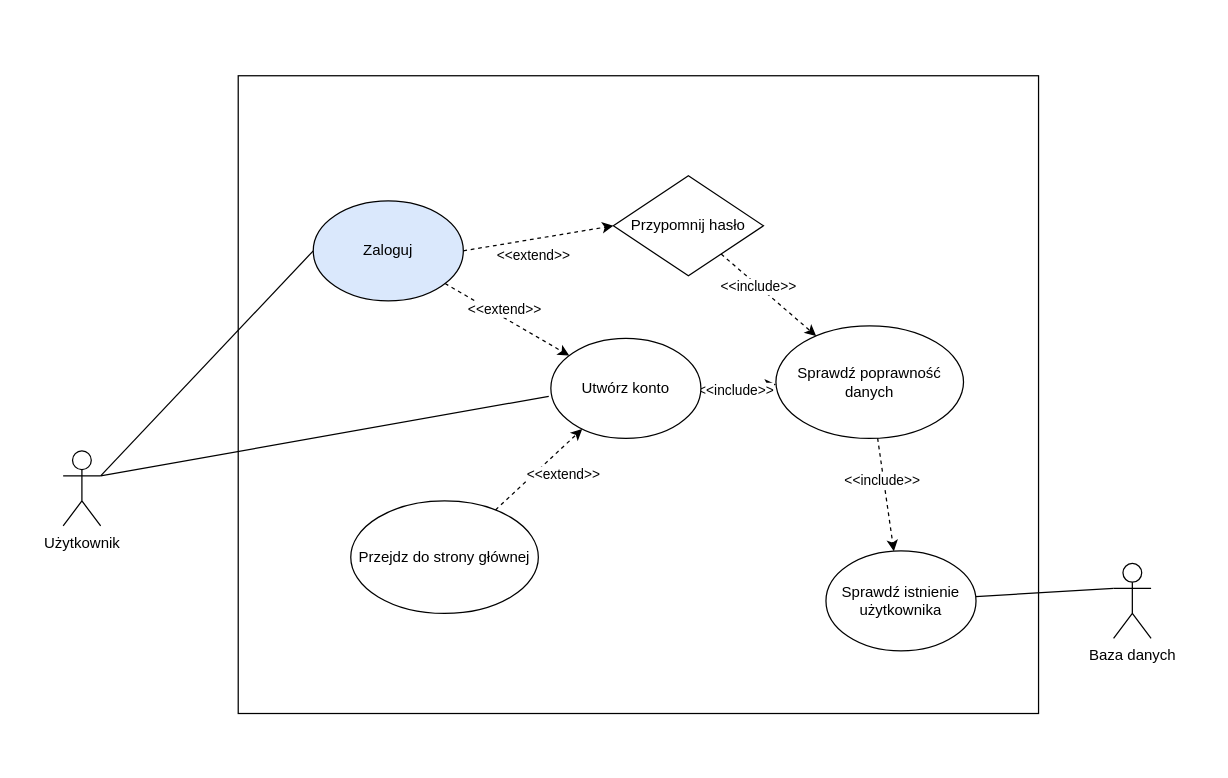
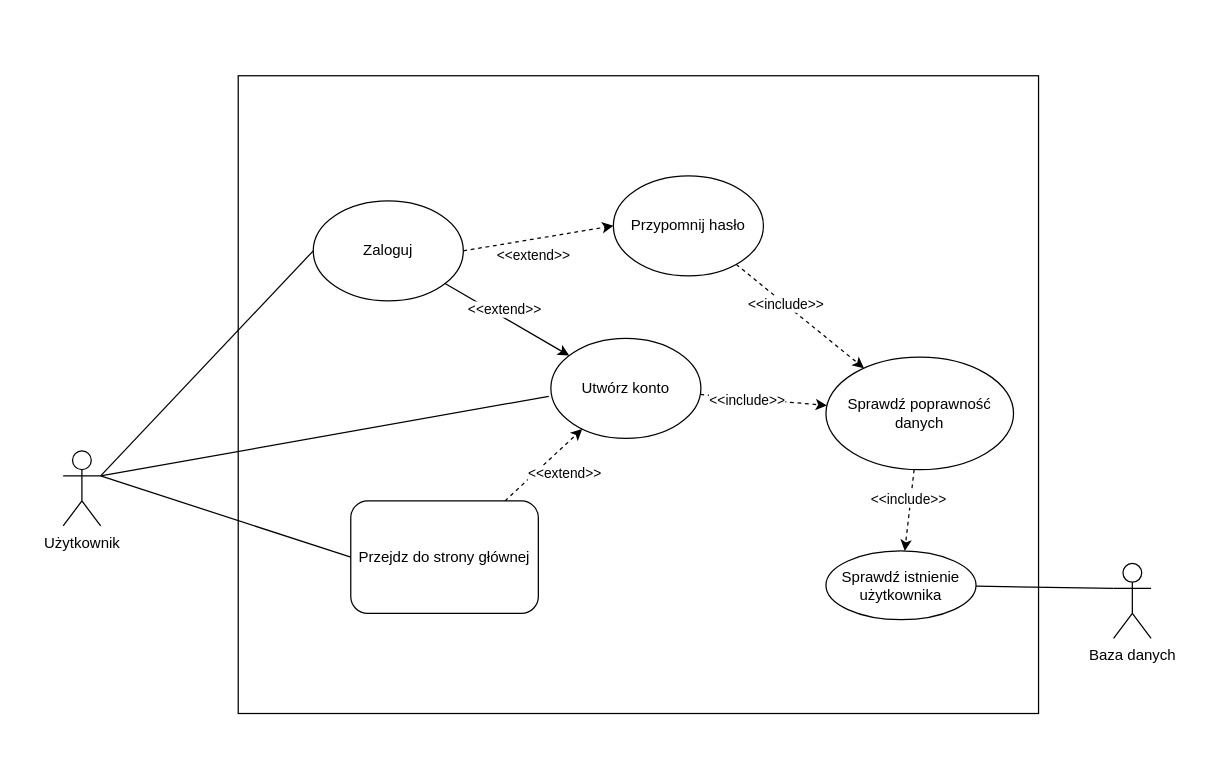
node "Przypomnij hasło": shape diamond -> ellipse
node "Zaloguj": fillcolor #dae8fc -> #ffffff
edge "Zaloguj" -> "Utwórz konto": style dashed -> solid
node "Sprawdź poprawność danych": moved (869, 382) -> (919, 413)
edge "Użytkownik" -- "Przejdz do strony głównej": added
node "Przejdz do strony głównej": shape ellipse -> rounded rectangle
node "Sprawdź istnienie użytkownika": size 150x100 -> 150x69
